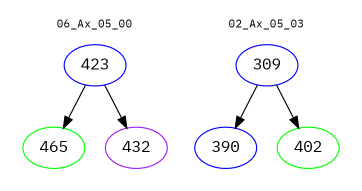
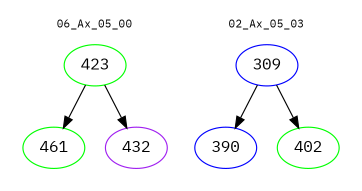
node "423": color blue -> green
node "465": label "465" -> "461"
